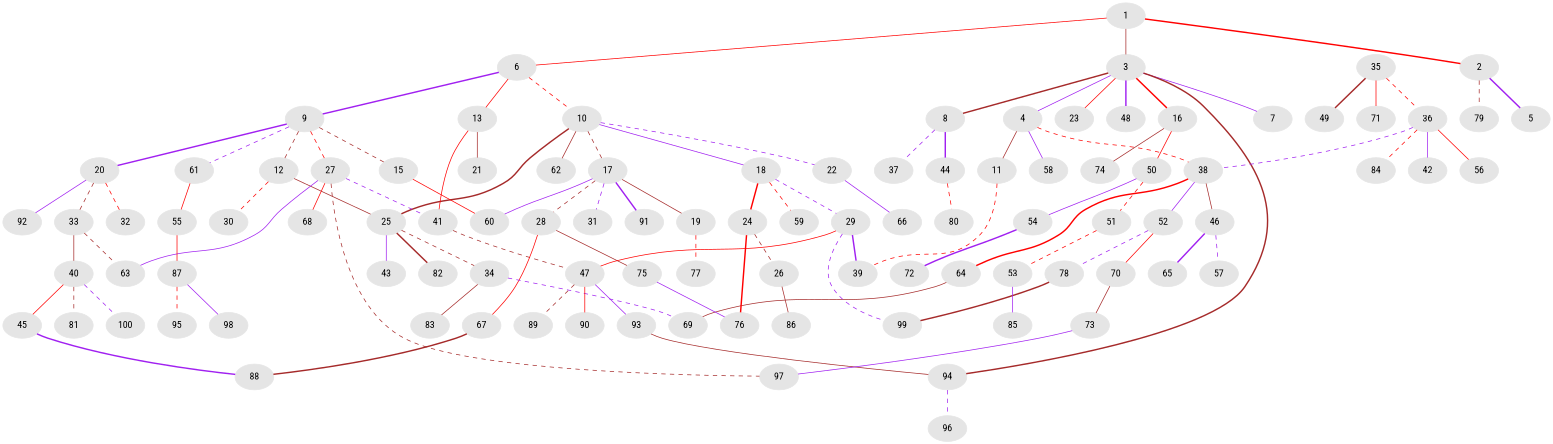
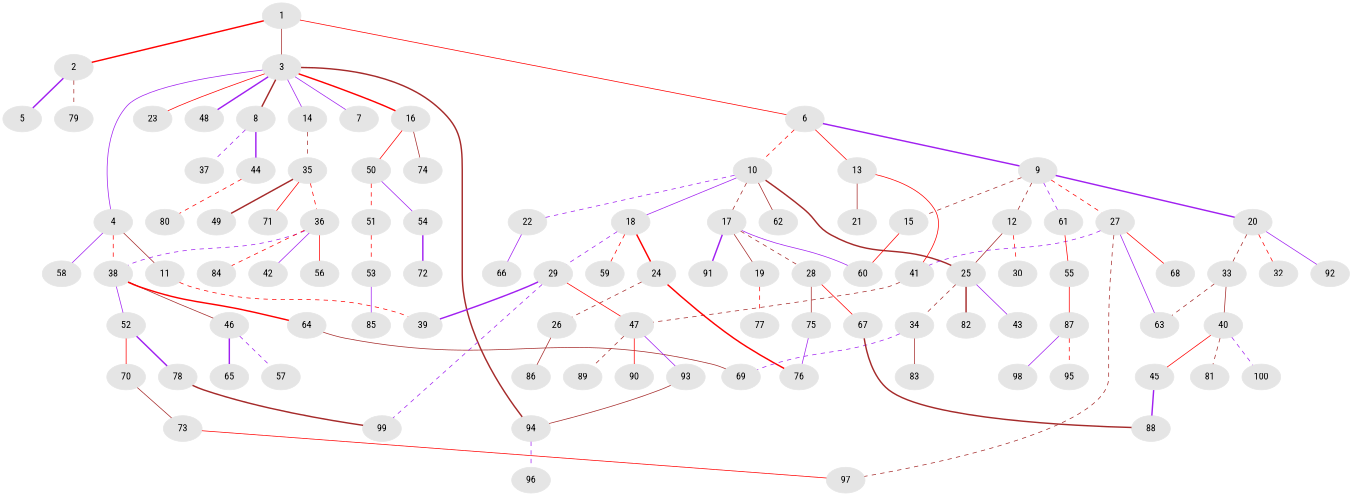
node "14": added
node "31": removed
edge "52" -- "78": style dashed -> bold
edge "73" -- "97": color purple -> red
